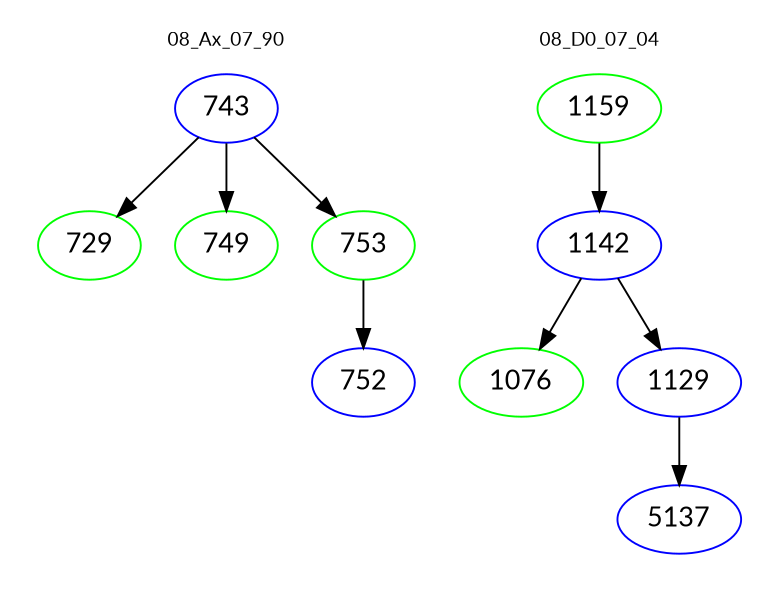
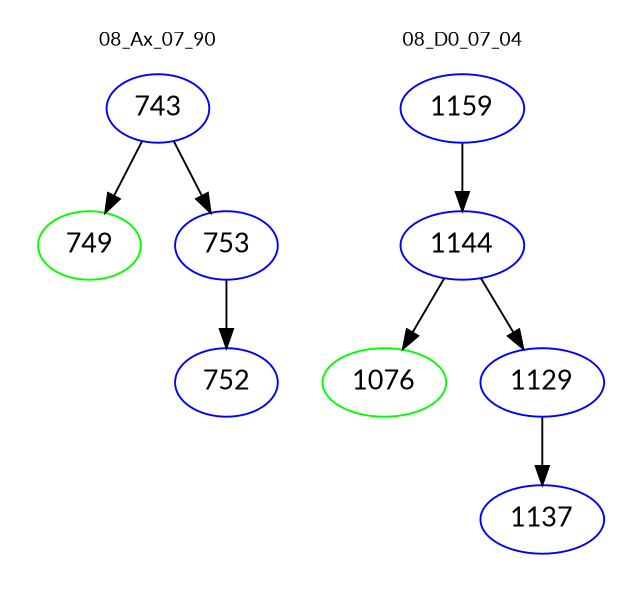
node "1159": color green -> blue
node "729": removed
node "753": color green -> blue
node "1142": label "1142" -> "1144"
node "5137": label "5137" -> "1137"
